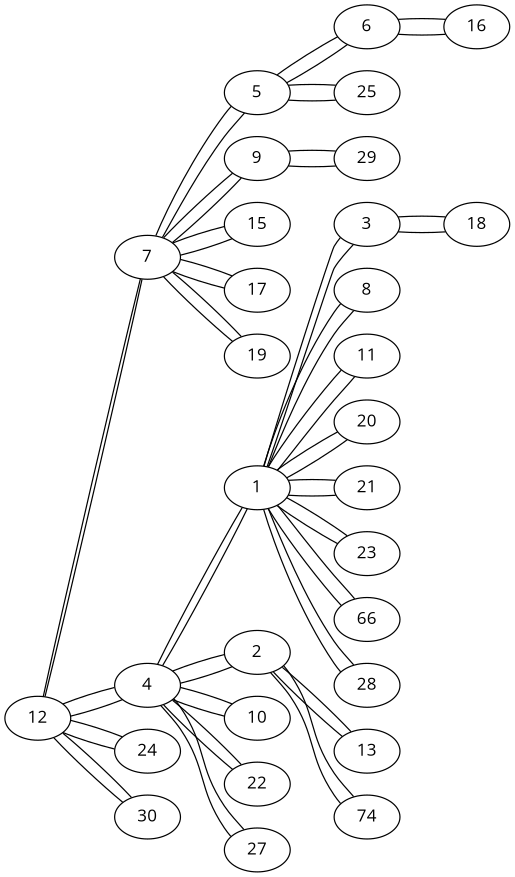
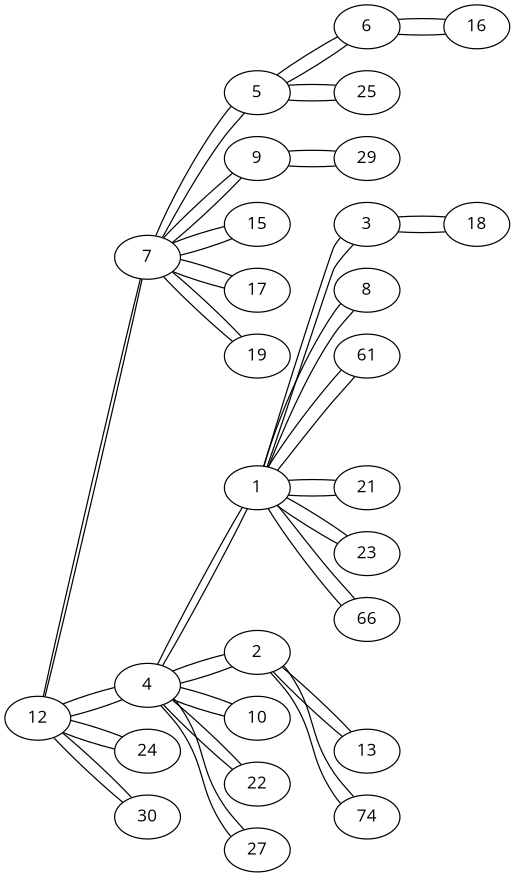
node "11": label "11" -> "61"
node "20": removed
node "28": removed
